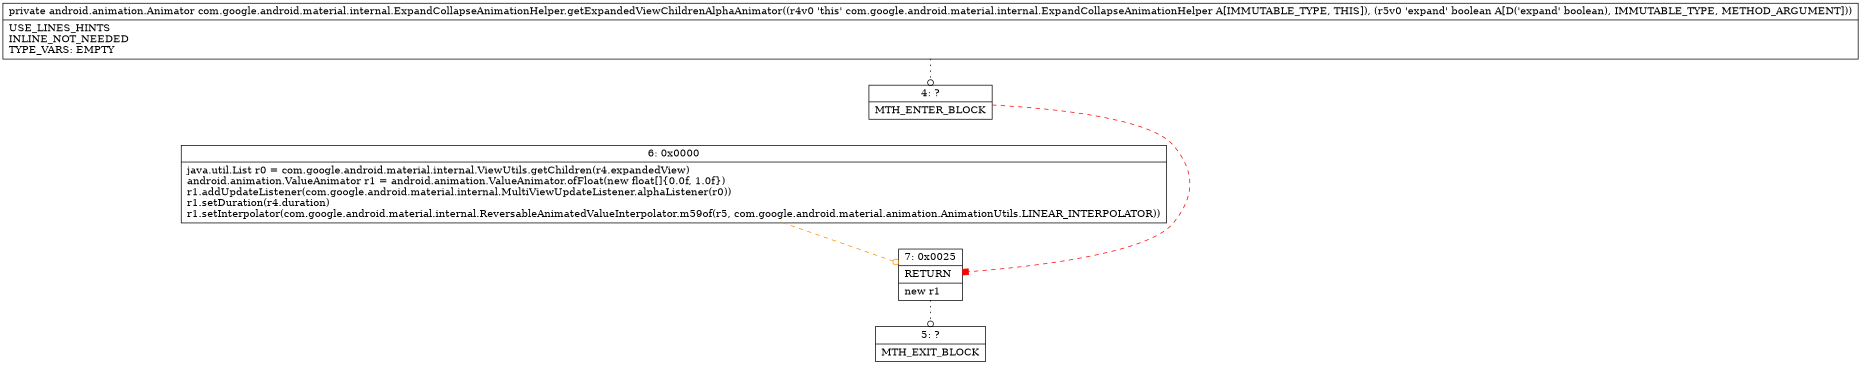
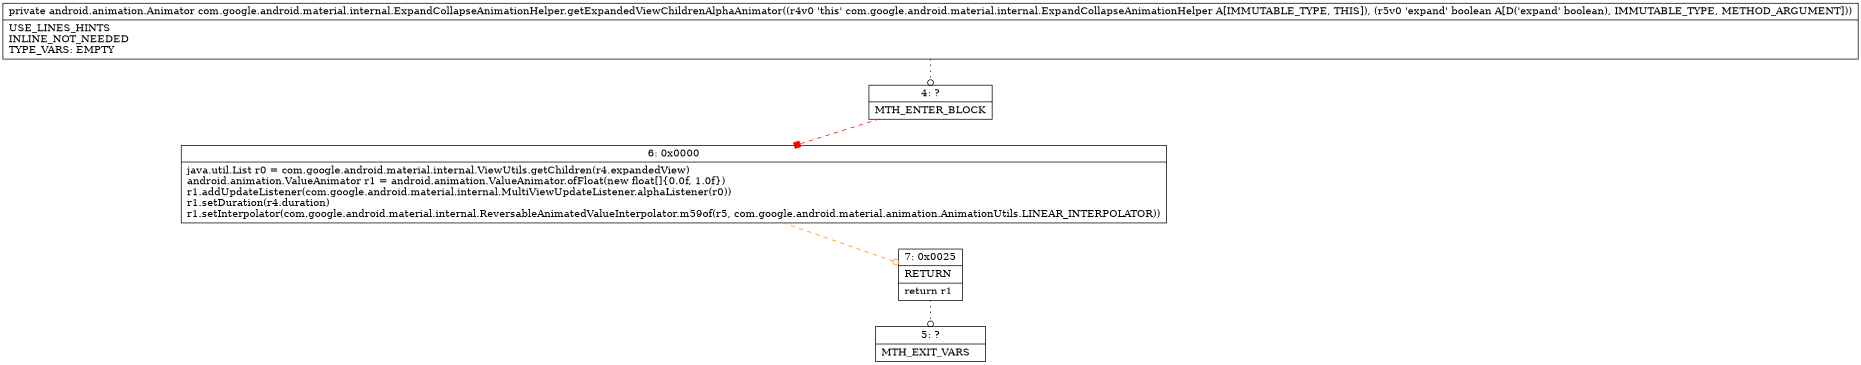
edge "4: ?" -> "7: 0x0025": now "4: ?" -> "6: 0x0000"
node "7: 0x0025": text "new r1" -> "return r1"
node "5: ?": text "MTH_EXIT_BLOCK" -> "MTH_EXIT_VARS"
